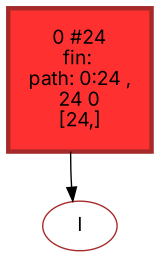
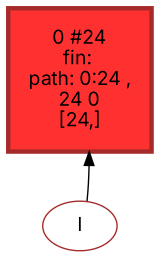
edge "0 #24 fin: path: 0:24 , 24 0 [24,]" -> "I": reversed
